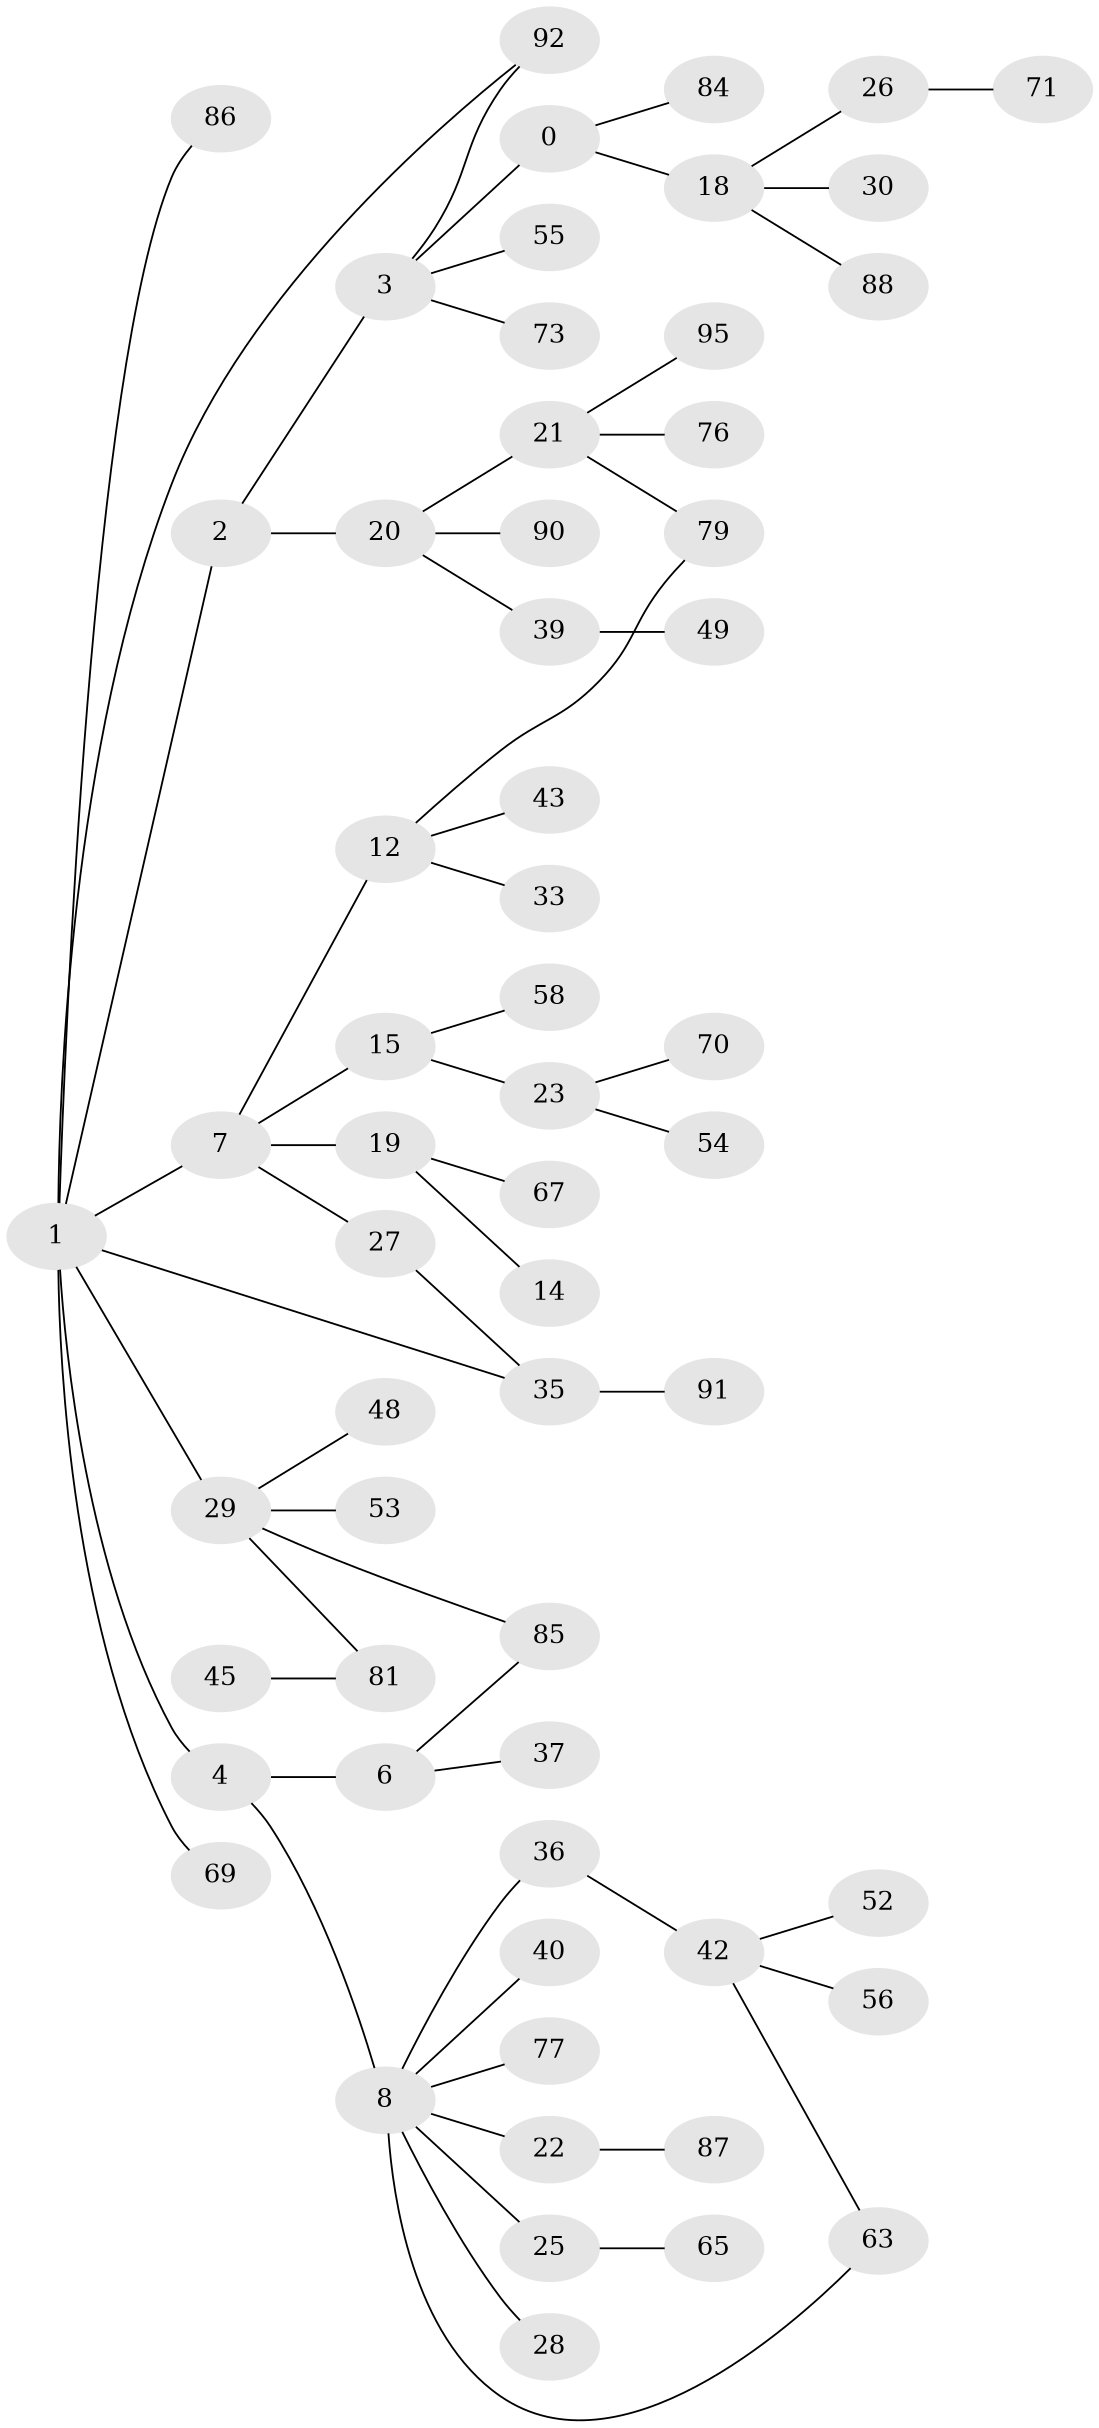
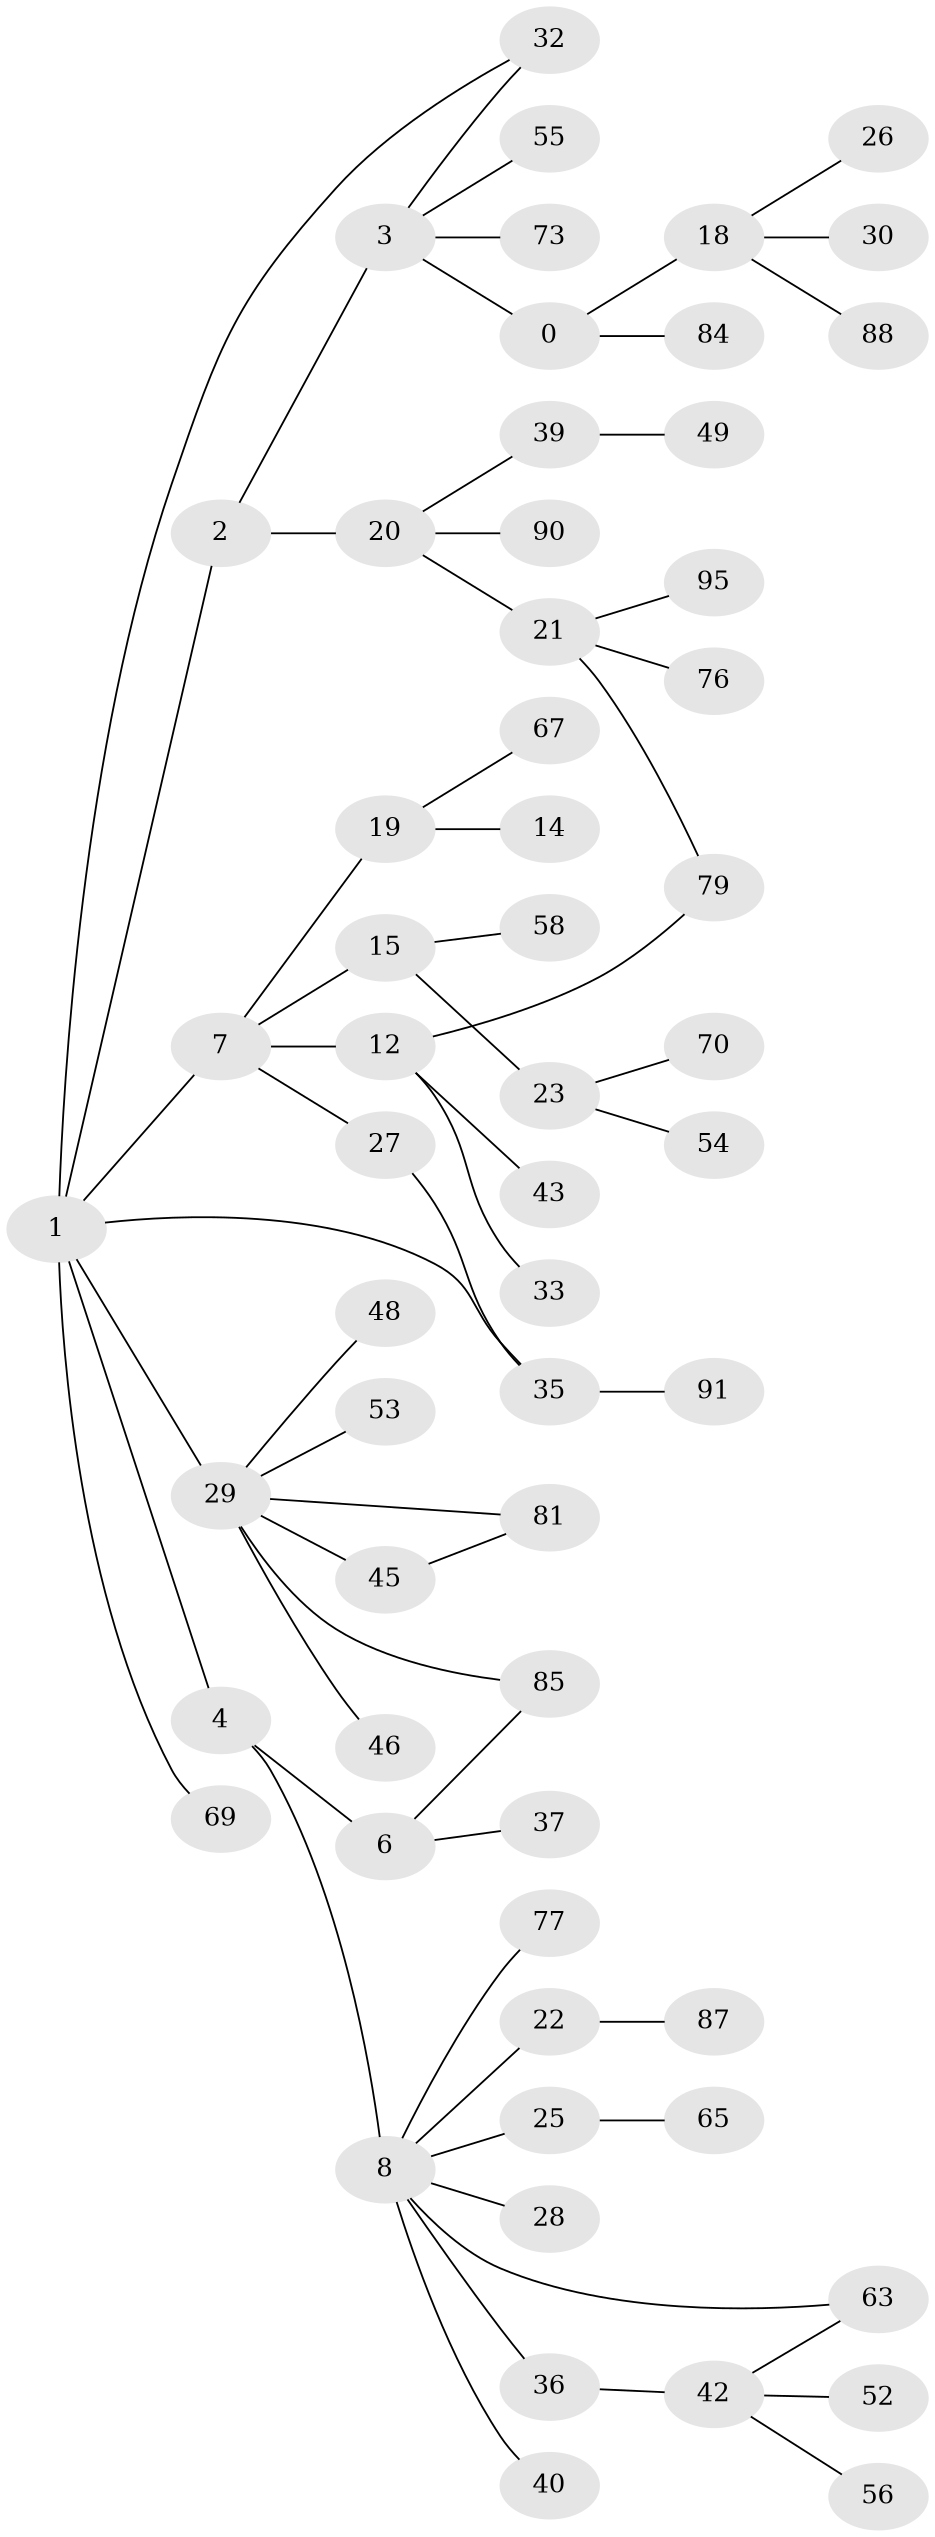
node "92": label "92" -> "32"
node "71": removed
node "86": removed
edge "29" -- "45": added
node "46": added
